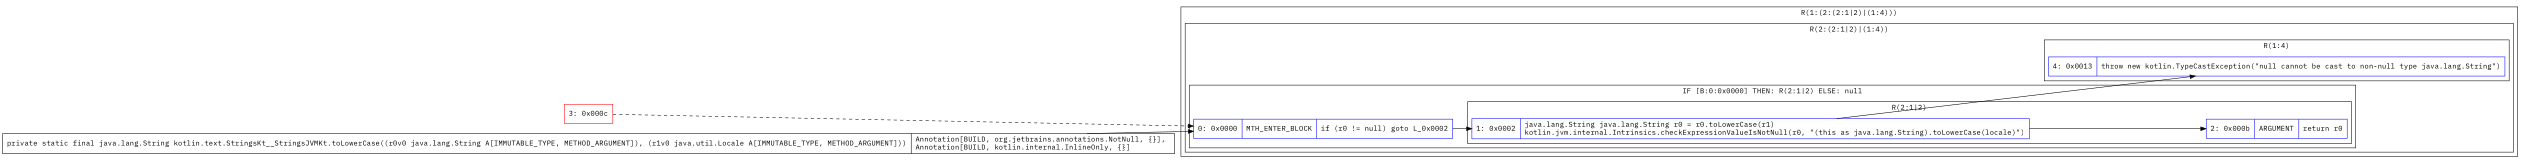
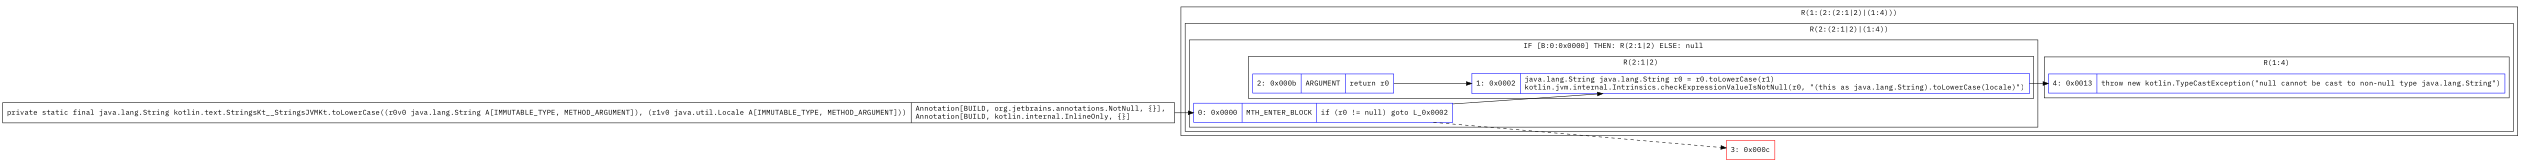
edge "3: 0x000c" -> "0: 0x0000": reversed
edge "1: 0x0002" -> "2: 0x000b": reversed
